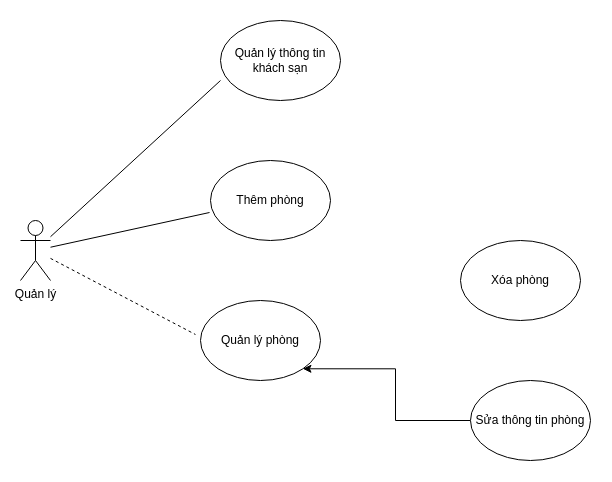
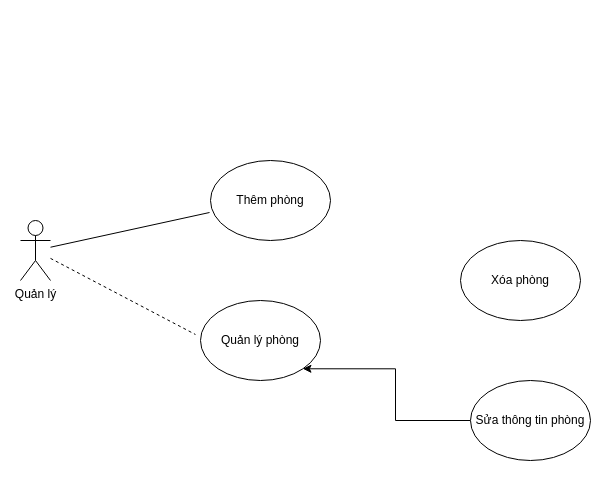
node "Quản lý thông tin khách sạn": removed
edge "Quản lý thông tin khách sạn" -- "Quản lý": removed
